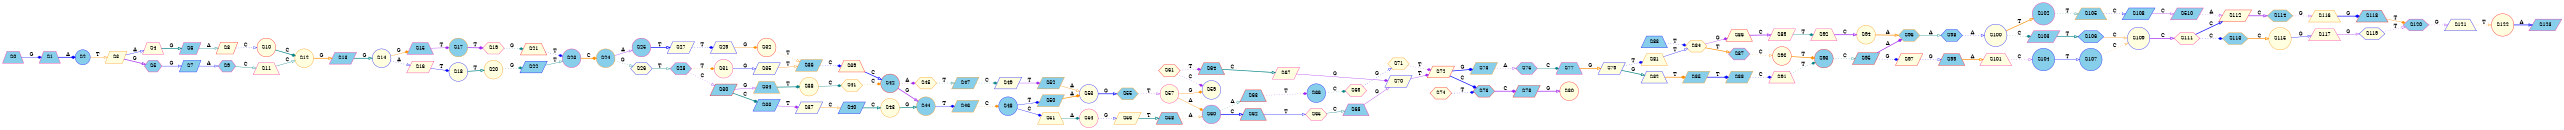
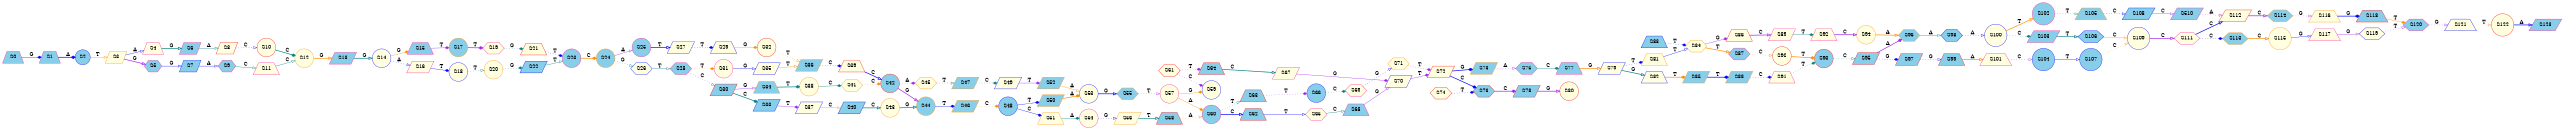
node "S97": fillcolor lightyellow -> skyblue
edge "S18" -> "S20": style bold -> dotted
edge "S60" -> "S63": label "A" -> "T"
